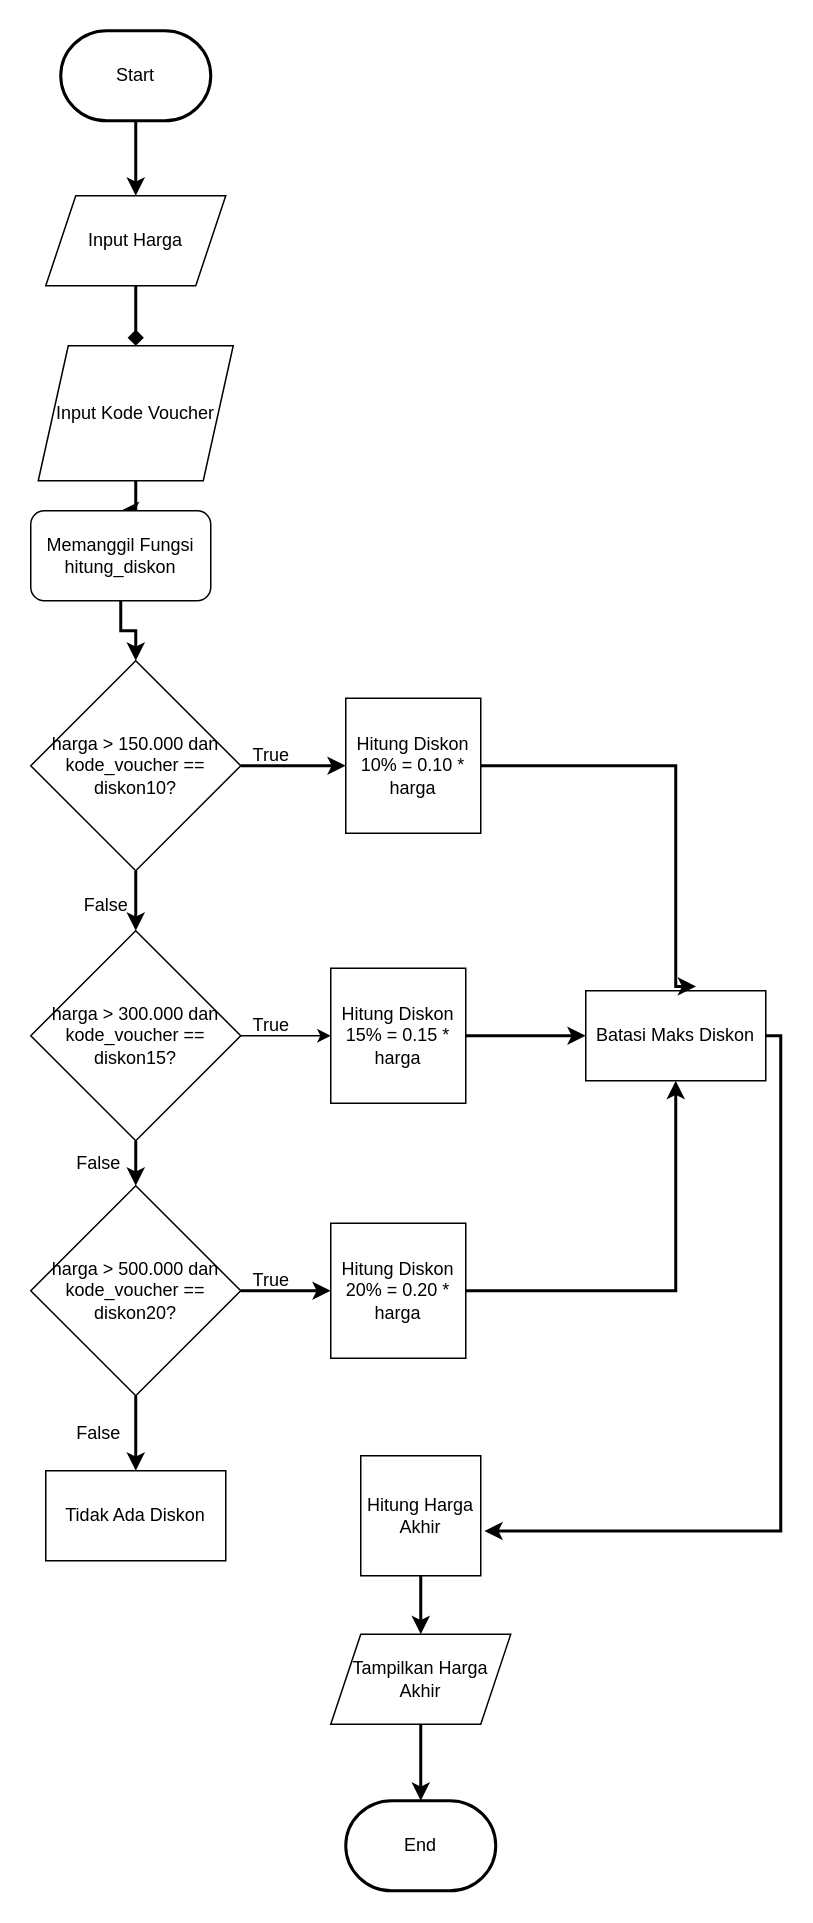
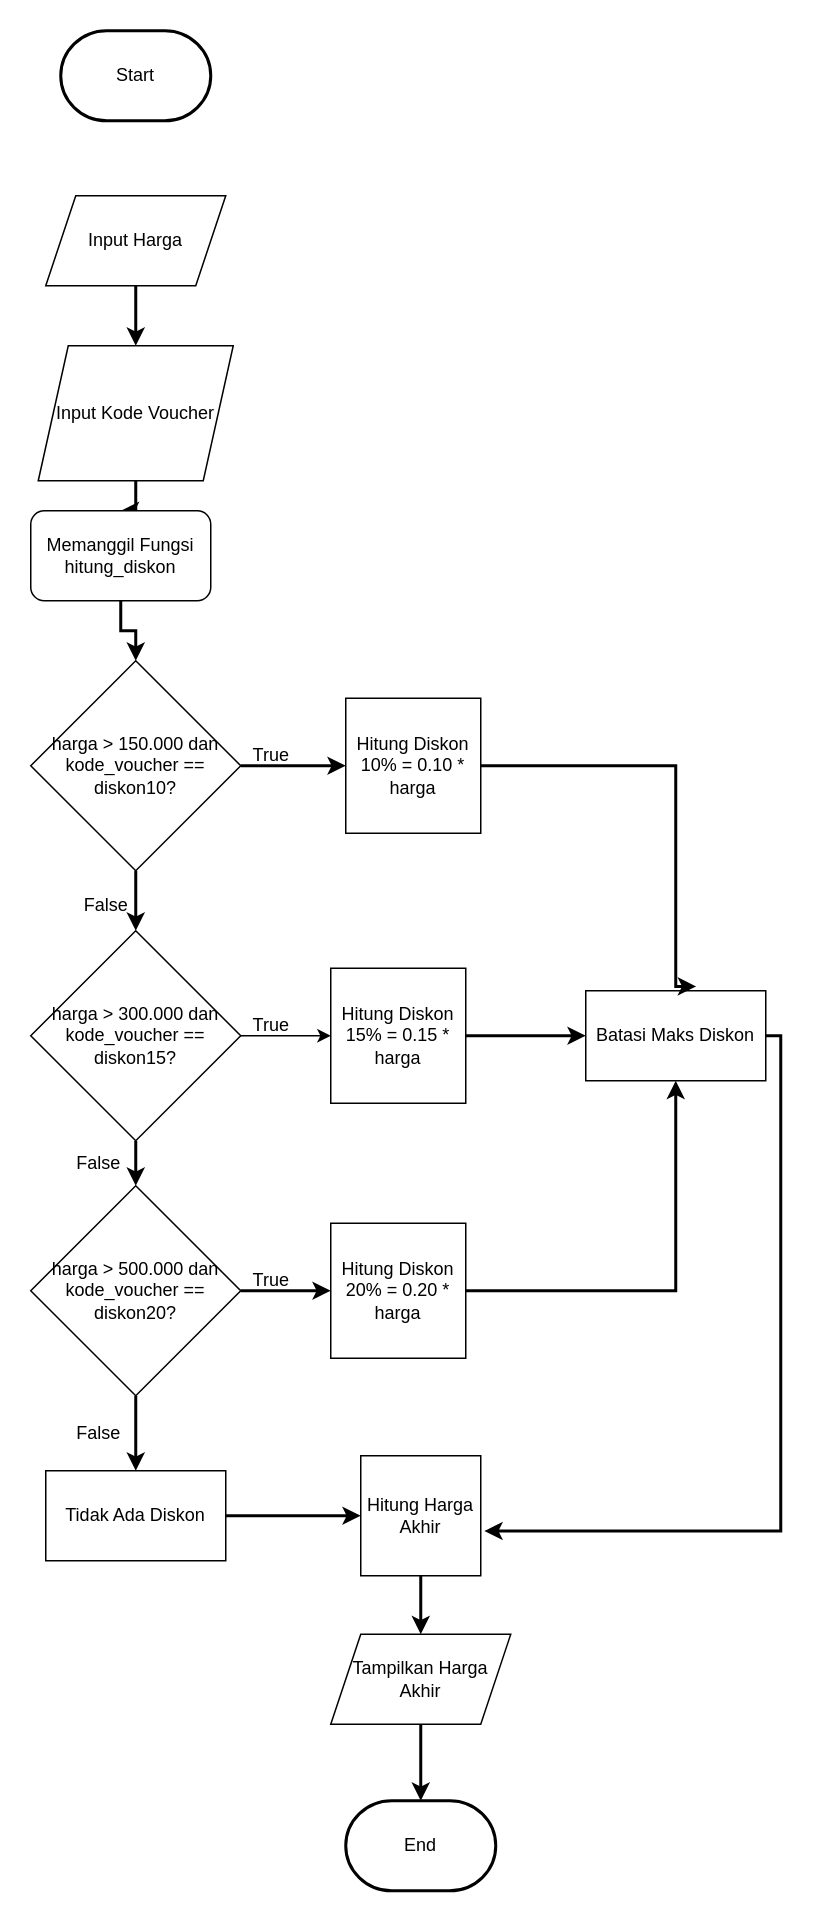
edge "Start" -> "Input Harga": removed
edge "Input Harga" -> "Input Kode Voucher": arrowhead diamond -> classic
edge "Tidak Ada Diskon" -> "Hitung Harga Akhir": added
